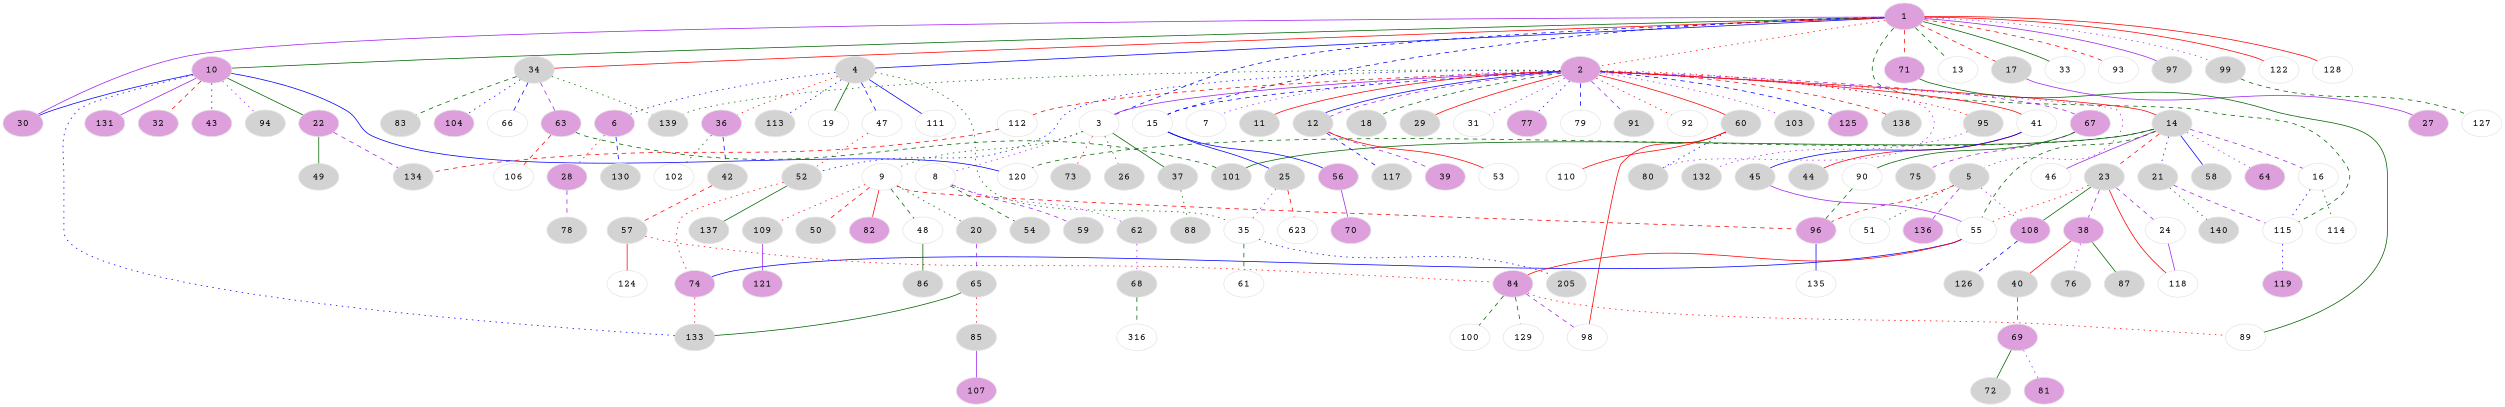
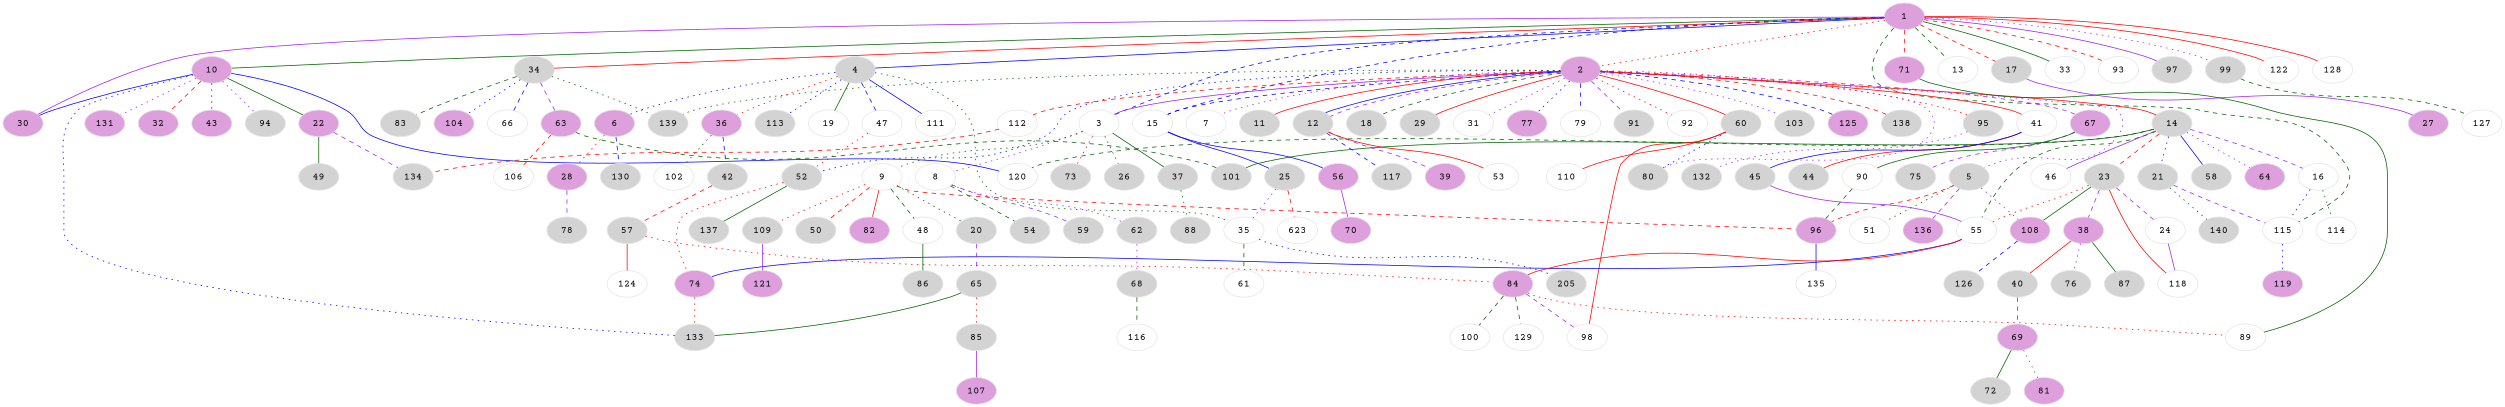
edge "10" -- "131": style solid -> dotted
node "316": label "316" -> "116"
